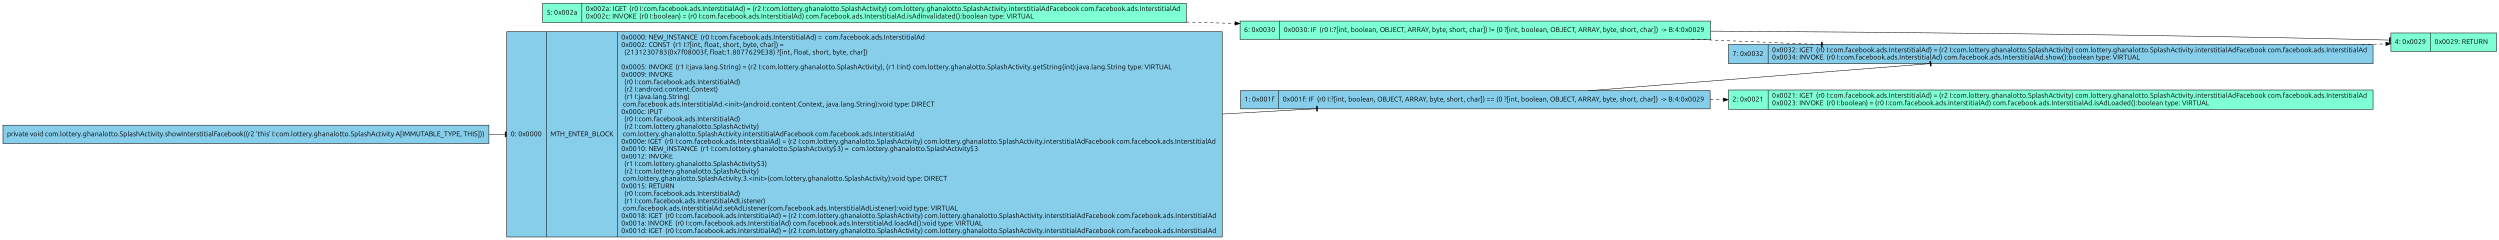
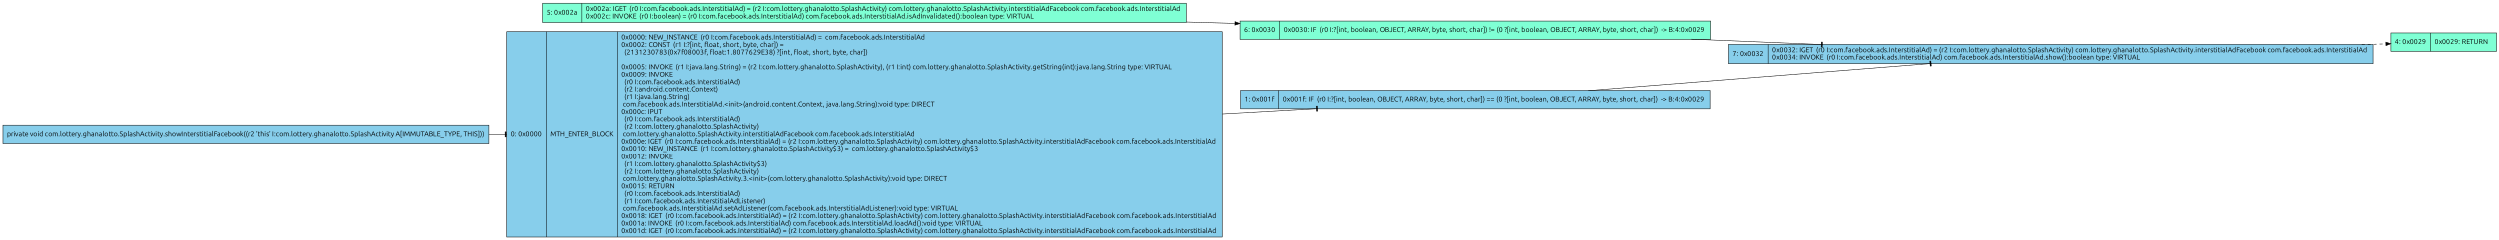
edge "5: 0x002a" -> "6: 0x0030": style dashed -> solid
edge "6: 0x0030" -> "4: 0x0029": removed
edge "6: 0x0030" -> "7: 0x0032": style dashed -> solid
node "2: 0x0021": removed
